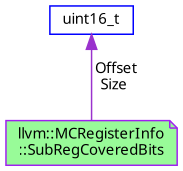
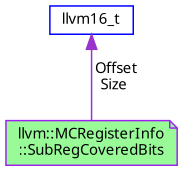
node "uint16_t": label "uint16_t" -> "llvm16_t"
